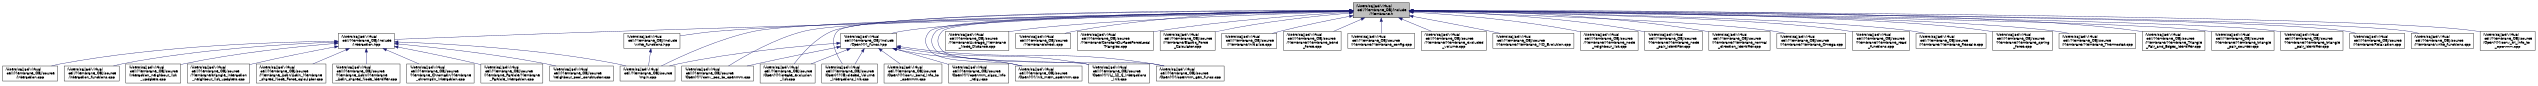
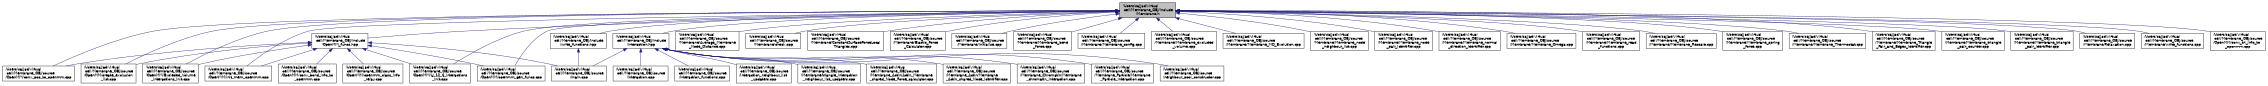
edge "/Users/sajjad/virtual cell/Membrane_OBJ/source /main.cpp" -> "/Users/sajjad/virtual cell/Membrane_OBJ/include /Membrane.h": removed
